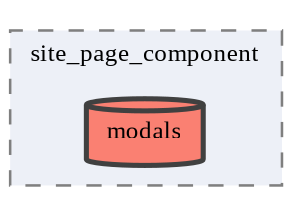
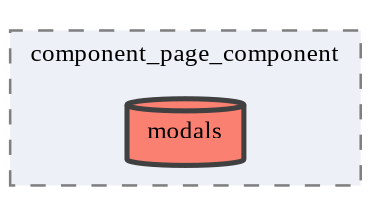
cluster "site_page_component": label "site_page_component" -> "component_page_component"
